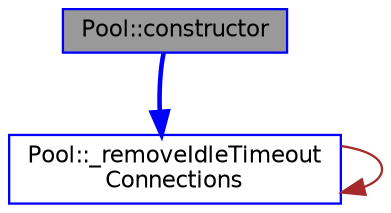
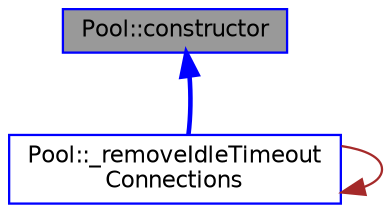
edge "Pool::constructor" -> "Pool::_removeIdleTimeout Connections": reversed
